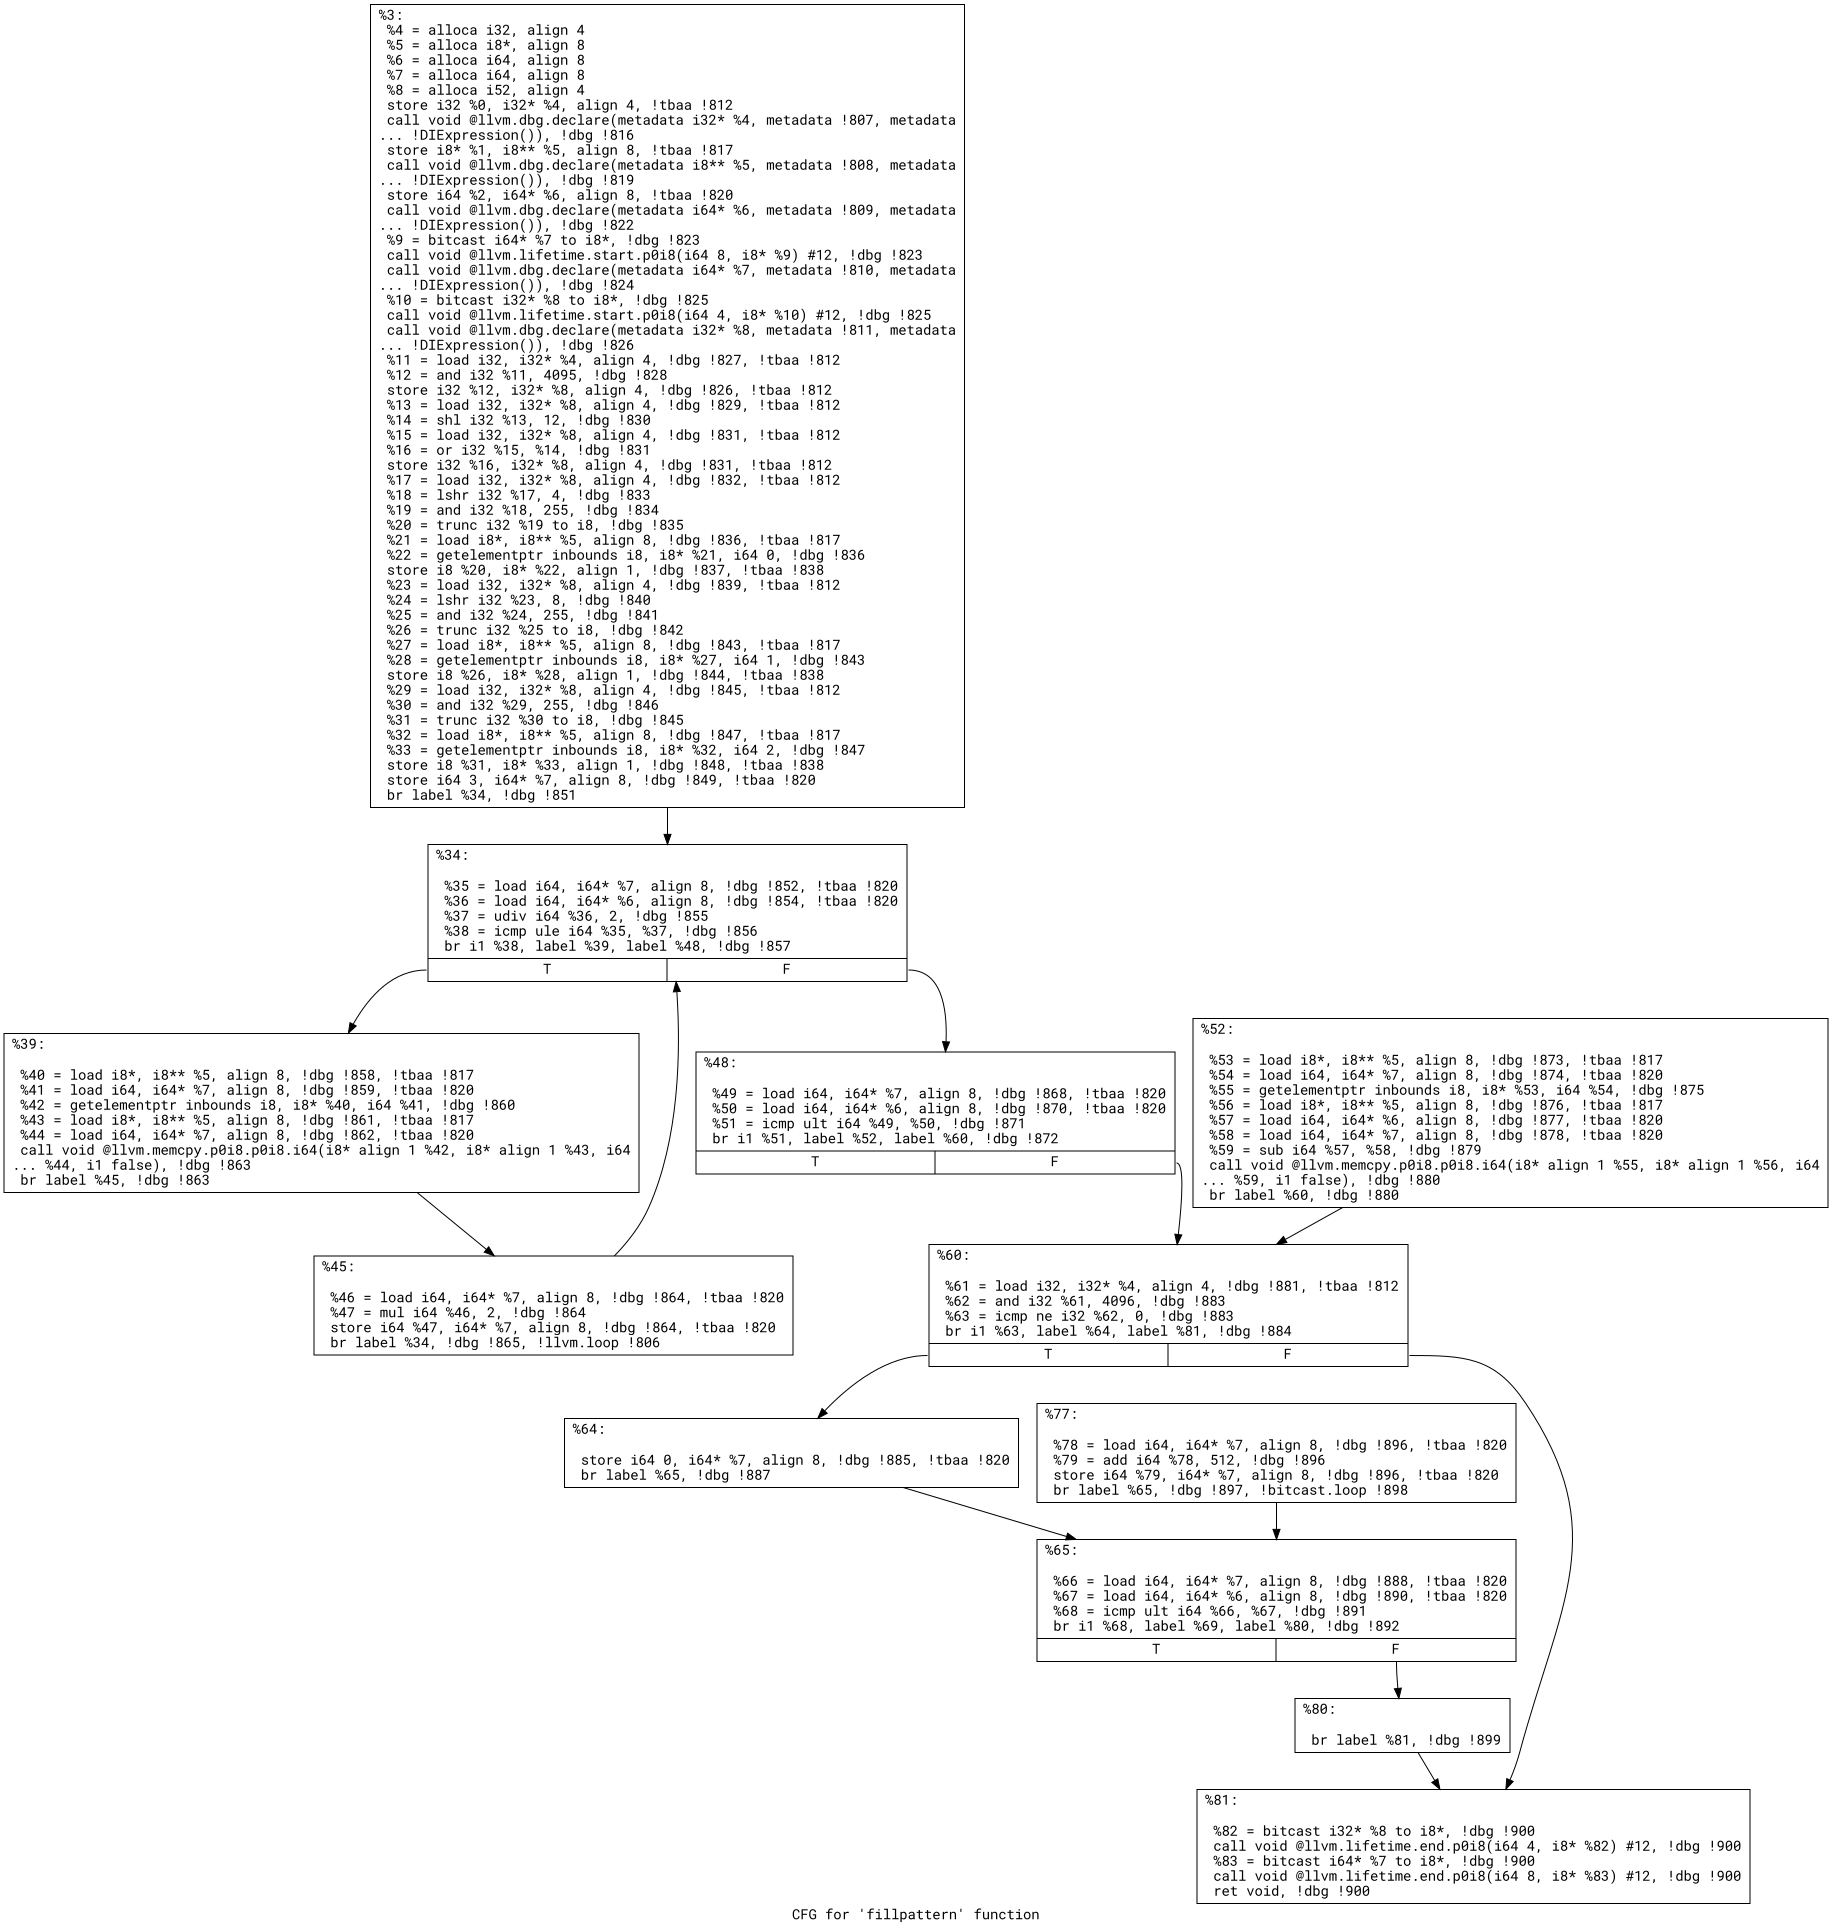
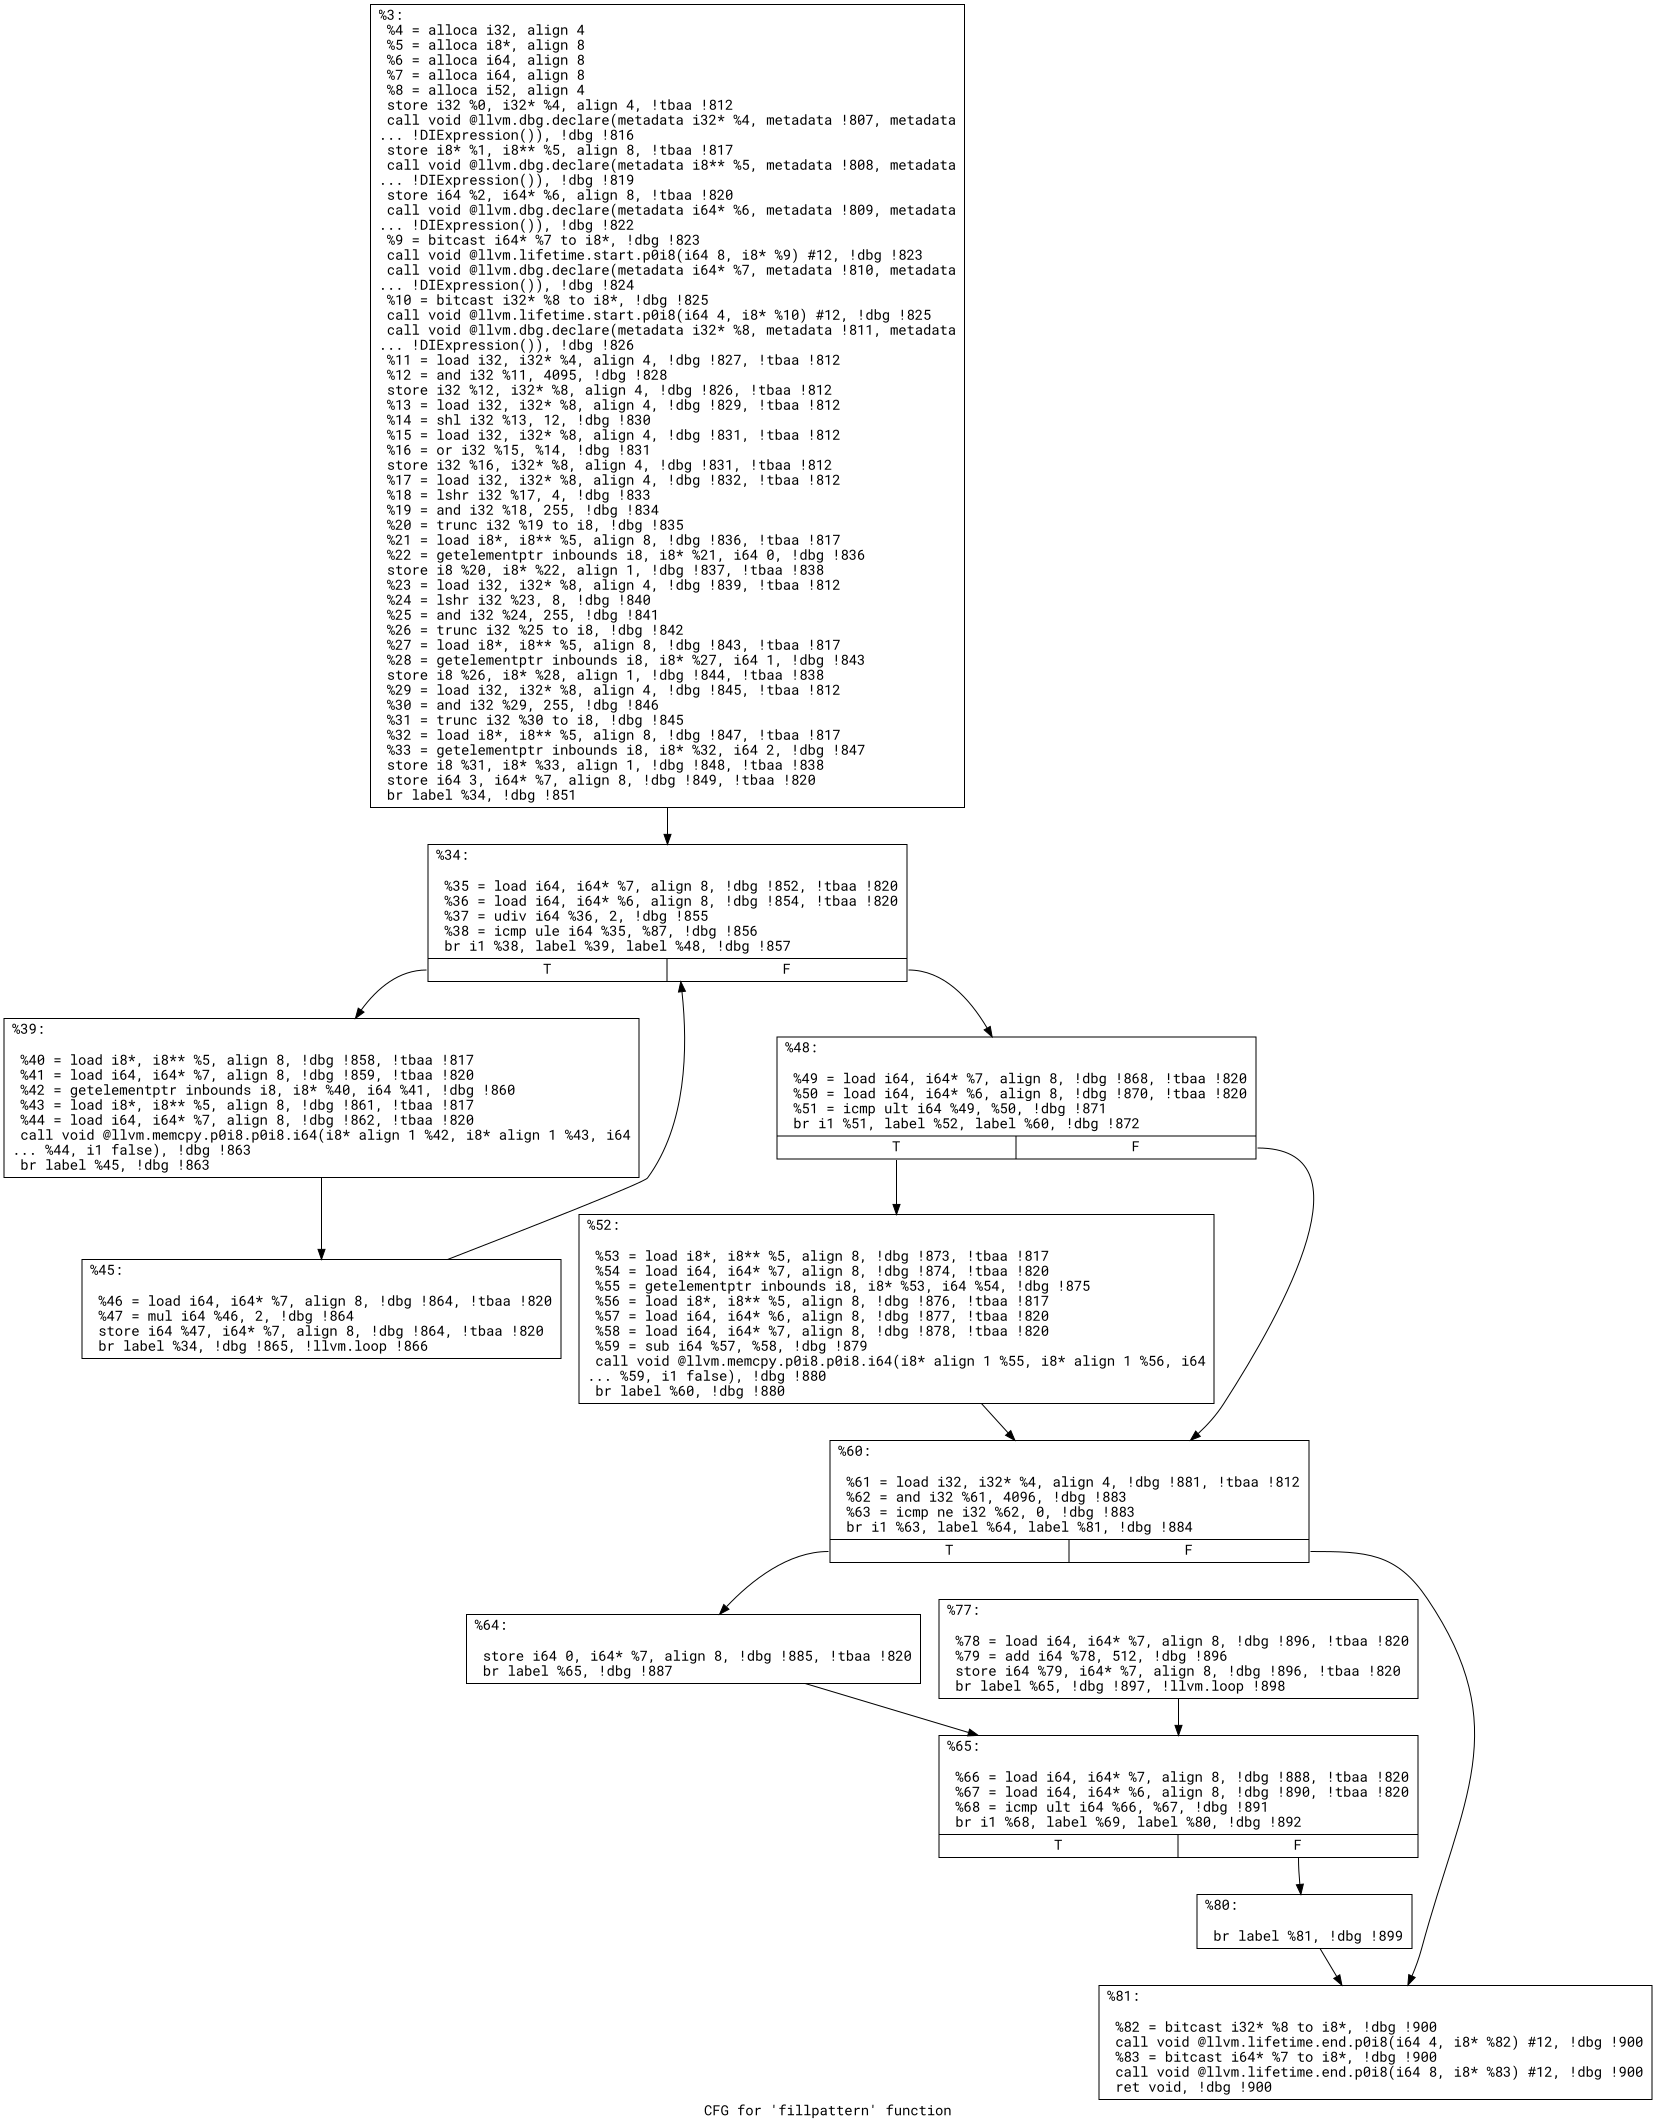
node "%34:": text "%38 = icmp ule i64 %35, %37, !dbg !856" -> "%38 = icmp ule i64 %35, %87, !dbg !856"
edge "%48:" -> "%52:": added
node "%45:": text "br label %34, !dbg !865, !llvm.loop !806" -> "br label %34, !dbg !865, !llvm.loop !866"
node "%77:": text "br label %65, !dbg !897, !bitcast.loop !898" -> "br label %65, !dbg !897, !llvm.loop !898"
